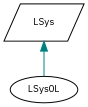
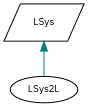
node "LSys0L": label "LSys0L" -> "LSys2L"
